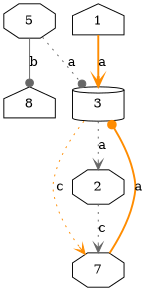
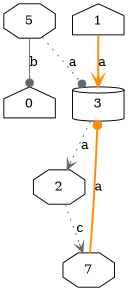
node "8": label "8" -> "0"
edge "3" -> "7": removed, label "c"
